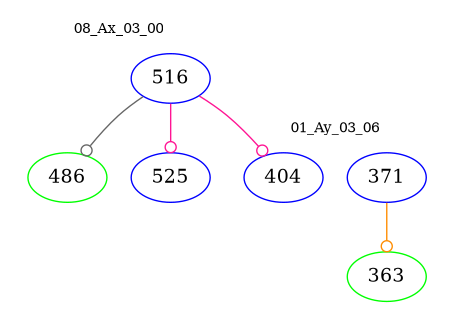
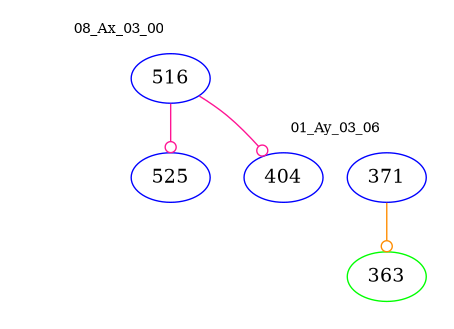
node "486": removed
